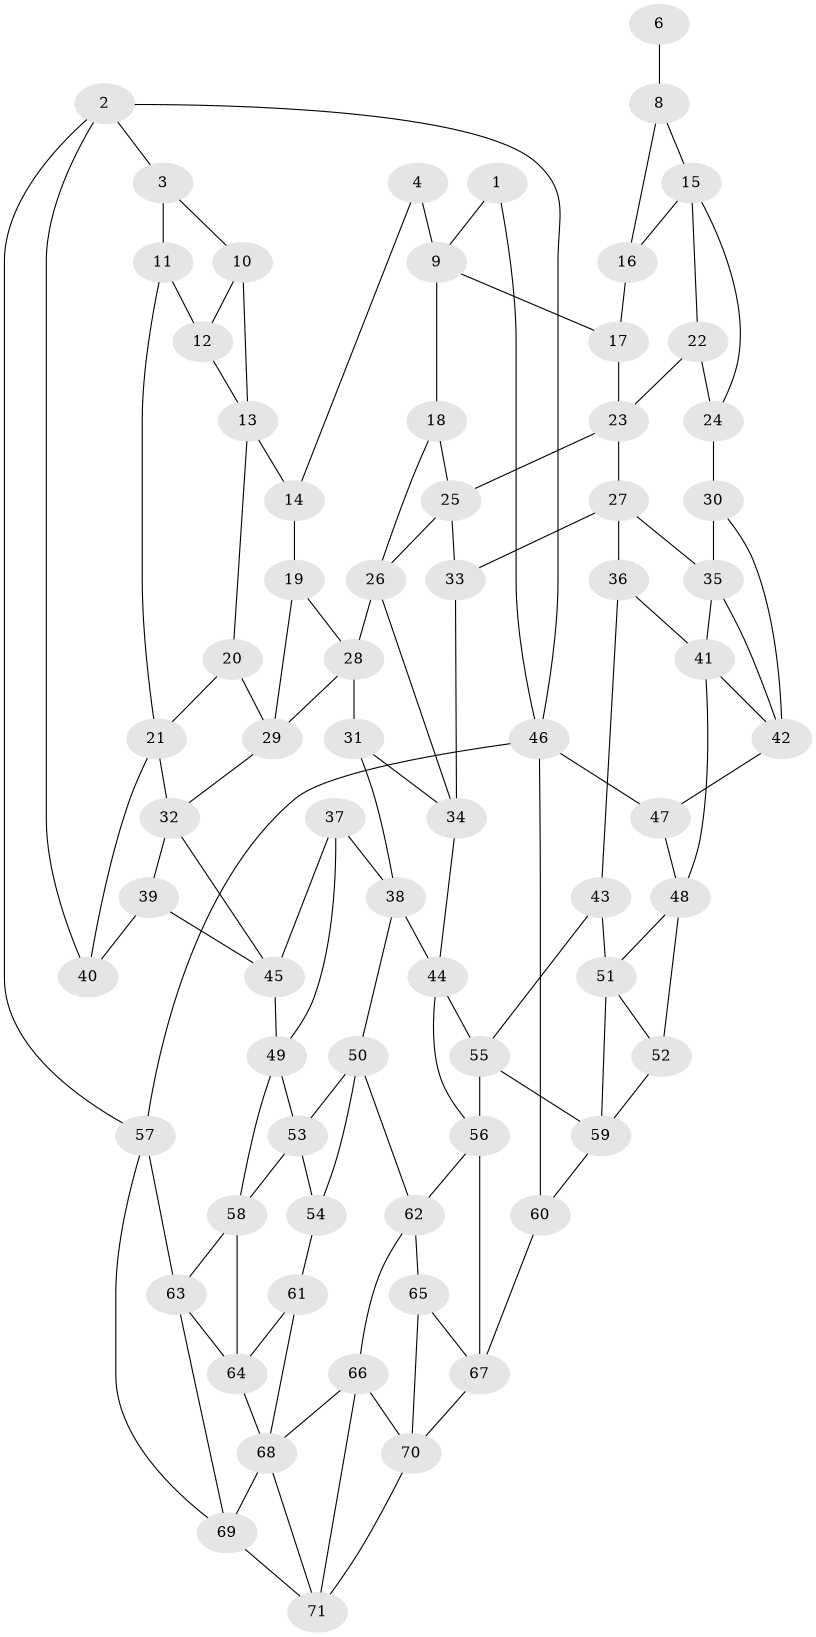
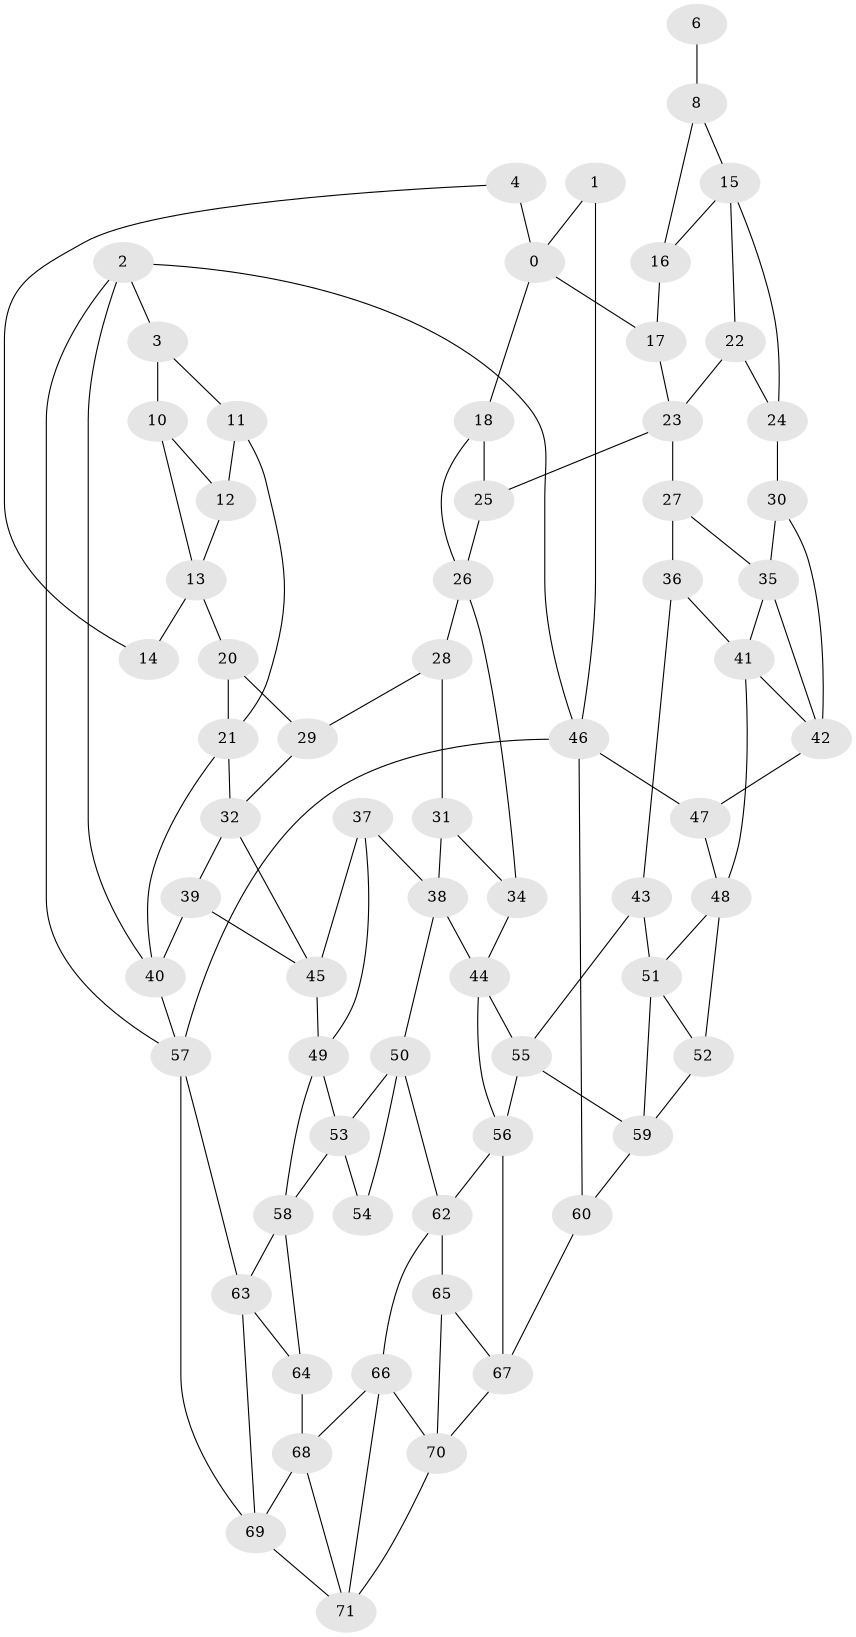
node "9": label "9" -> "0"
node "19": removed
node "33": removed
edge "40" -- "57": added
node "61": removed
